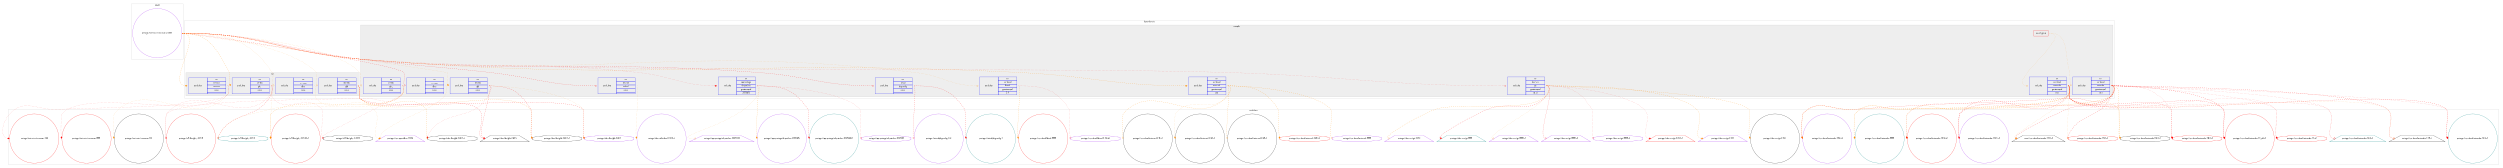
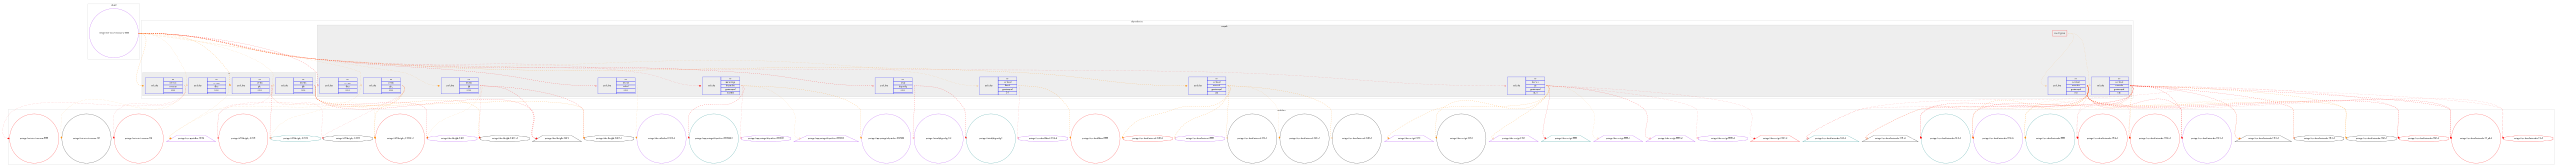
node "none://sys-devel/automake-1.14.1-r2": label "none://sys-devel/automake-1.14.1-r2" -> "portage://sys-devel/automake-1.14.1-r2"
node "portage://sys-devel/automake-1.15.1-r2": color red -> black
node "portage://sys-devel/automake-1.11.6-r3": added
